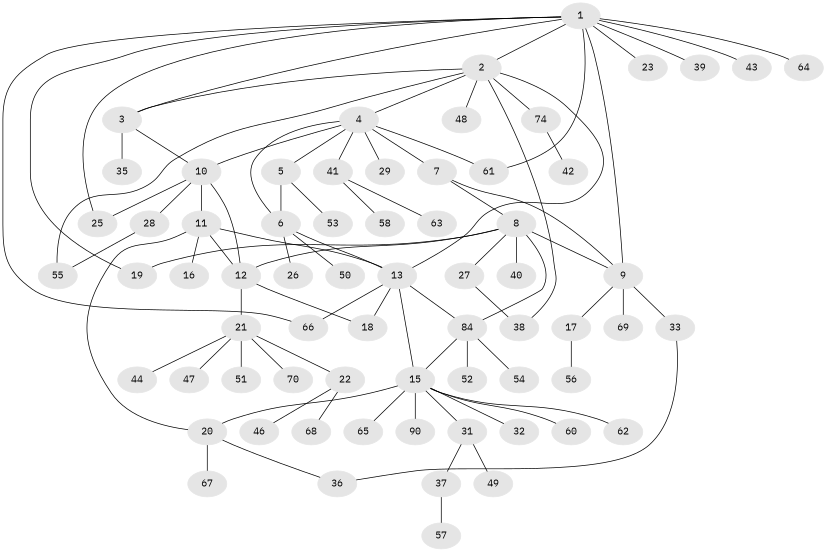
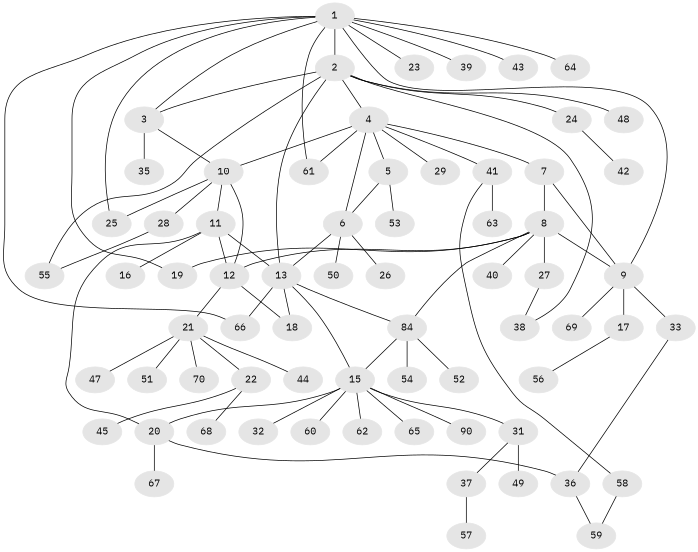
node "74": label "74" -> "24"
node "46": label "46" -> "45"
node "59": added
